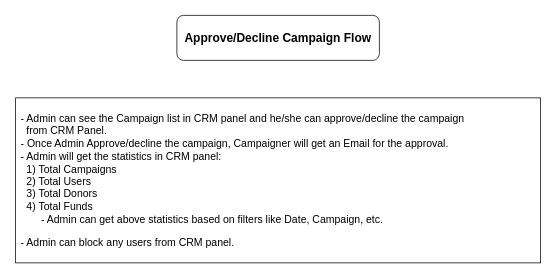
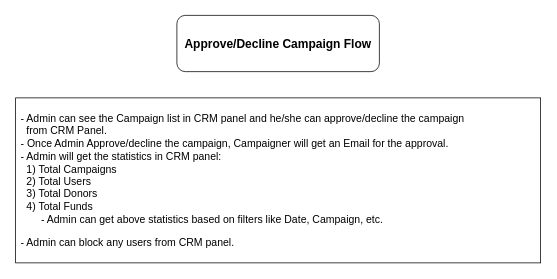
node "Approve/Decline Campaign Flow": size 203x45 -> 203x56
